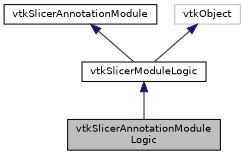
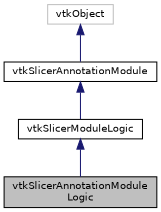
edge "vtkSlicerModuleLogic" -> "vtkObject": now "vtkSlicerAnnotationModule" -> "vtkObject"
